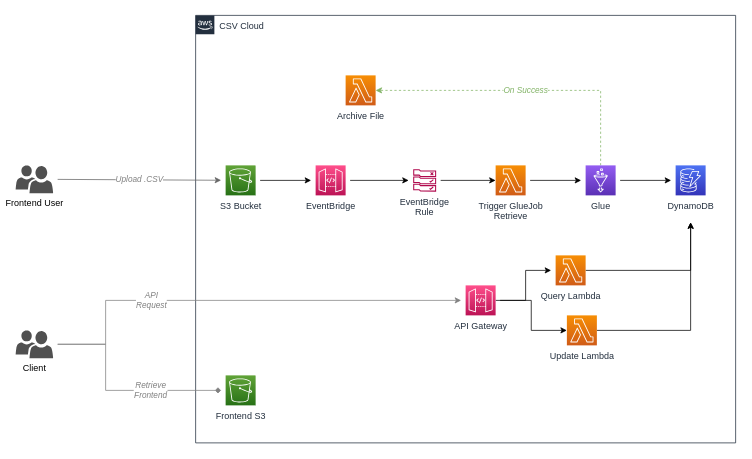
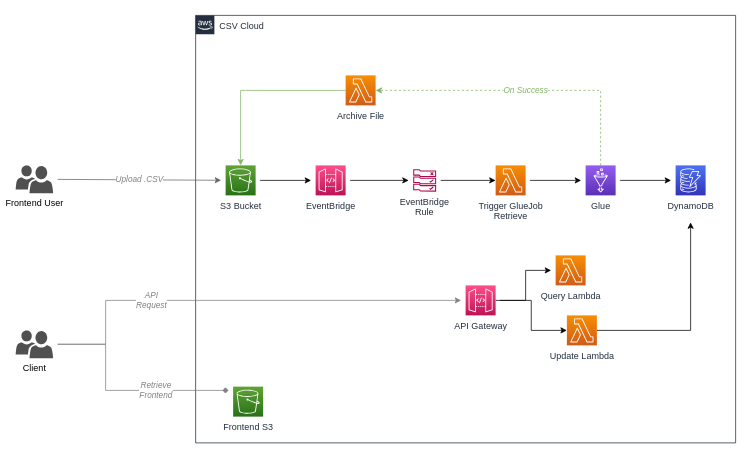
edge "Archive File" -> "S3 Bucket": added
edge "Query Lambda" -> "DynamoDB": removed
node "Frontend S3": moved (240, 390) -> (248, 402)
